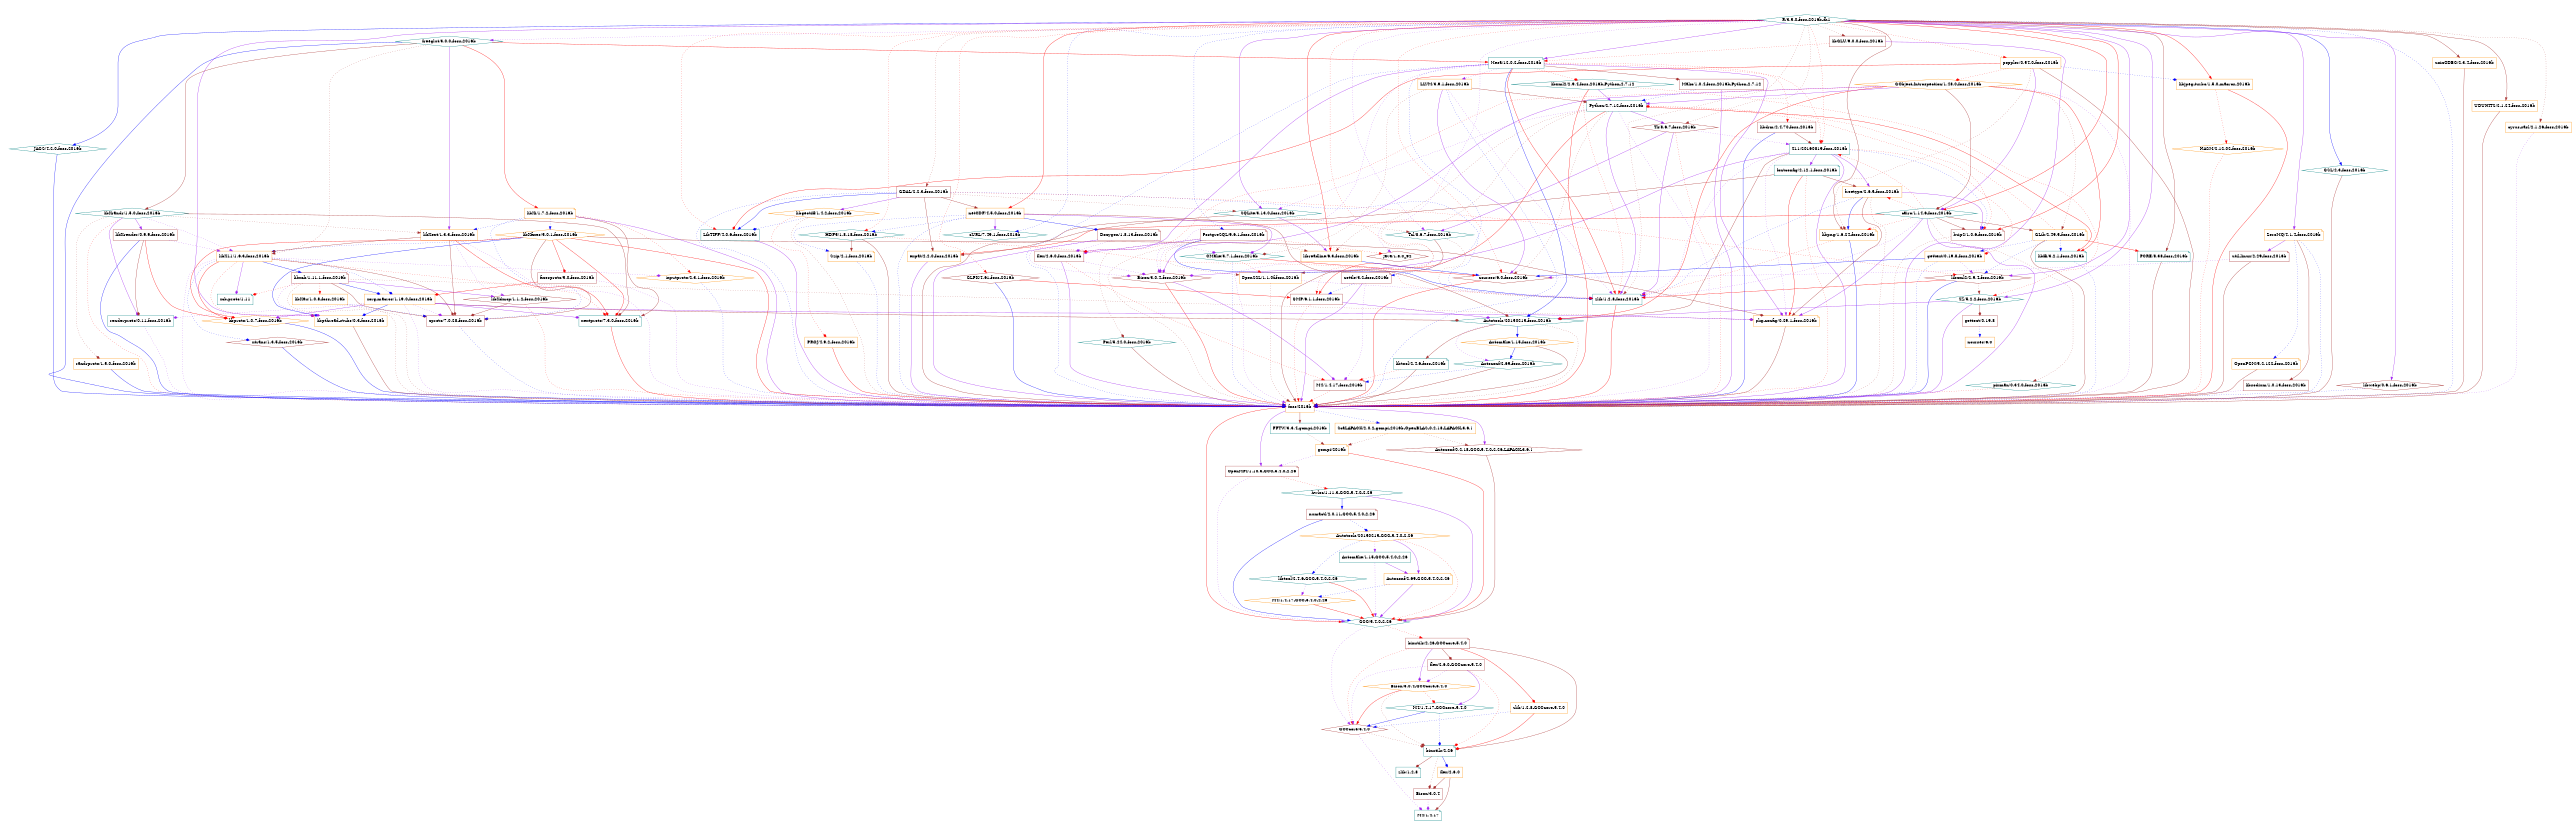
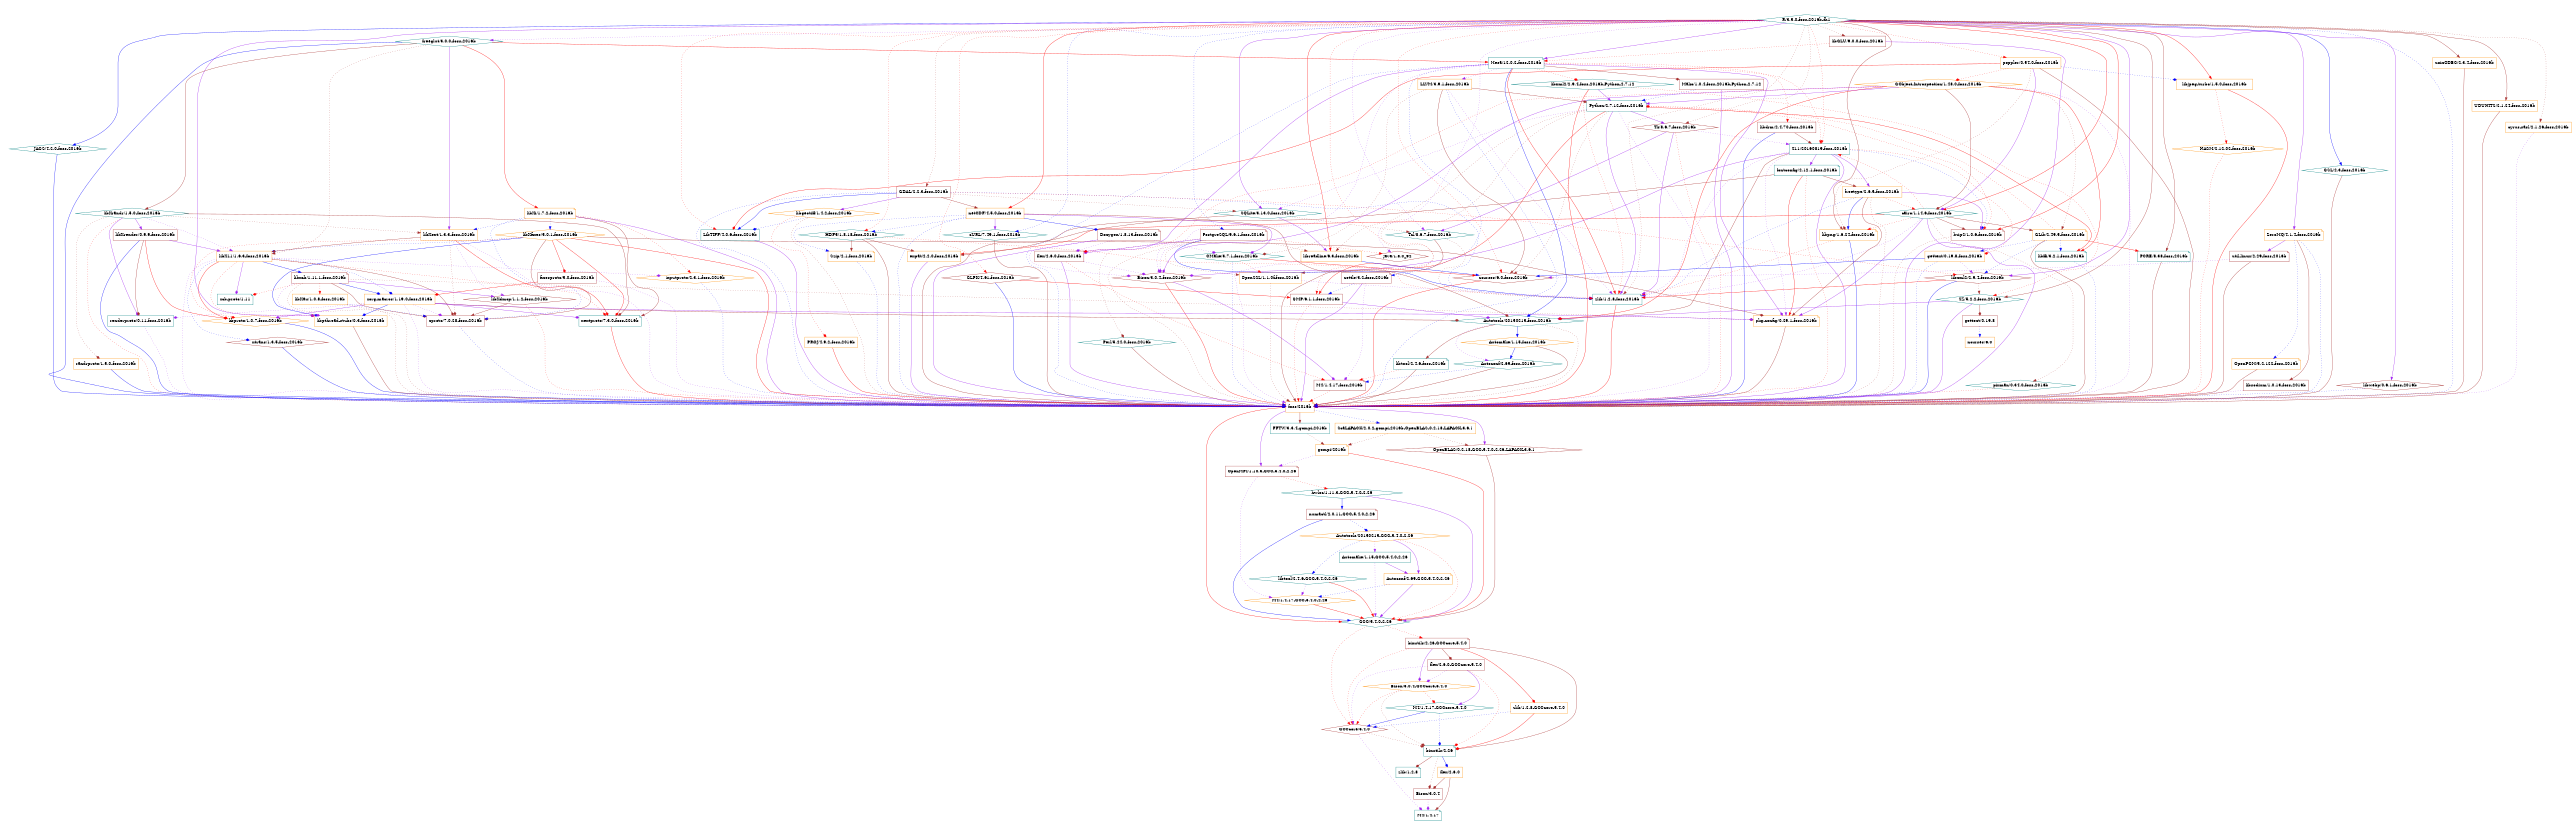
edge "R/3.5.0-foss-2016b-fh1" -> "XZ/5.2.2-foss-2016b": color purple -> brown
node "libjpeg-turbo/1.5.0-macros-2016b": label "libjpeg-turbo/1.5.0-macros-2016b" -> "libjpeg-turbo/1.5.0-foss-2016b"
edge "LLVM/3.9.1-foss-2016b" -> "ncurses/6.0-foss-2016b": color purple -> brown
edge "cairo/1.14.6-foss-2016b" -> "freetype/2.6.5-foss-2016b": reversed
edge "GDAL/2.2.3-foss-2016b" -> "expat/2.2.0-foss-2016b": now "HDF5/1.8.18-foss-2016b" -> "expat/2.2.0-foss-2016b"
edge "libXfixes/5.0.1-foss-2016b" -> "kbproto/1.0.7-foss-2016b": style solid -> dotted
edge "libXrender/0.9.9-foss-2016b" -> "libX11/1.6.3-foss-2016b": style dotted -> solid
edge "libXext/1.3.3-foss-2016b" -> "xproto/7.0.28-foss-2016b": style solid -> dotted
edge "libXdmcp/1.1.2-foss-2016b" -> "xproto/7.0.28-foss-2016b": arrowhead diamond -> normal
edge "cURL/7.49.1-foss-2016b" -> "foss/2016b": added
node "Autoconf/0.2.18-GCC-5.4.0-2.26-LAPACK-3.6.1": label "Autoconf/0.2.18-GCC-5.4.0-2.26-LAPACK-3.6.1" -> "OpenBLAS/0.2.18-GCC-5.4.0-2.26-LAPACK-3.6.1"
edge "OpenMPI/1.10.3-GCC-5.4.0-2.26" -> "GCC/5.4.0-2.26": now "OpenMPI/1.10.3-GCC-5.4.0-2.26" -> "M4/1.4.17-GCC-5.4.0-2.26"
edge "GCC/5.4.0-2.26" -> "GCCcore/5.4.0": color purple -> red
edge "Bison/3.0.4-GCCcore-5.4.0" -> "GCCcore/5.4.0": style solid -> dotted
